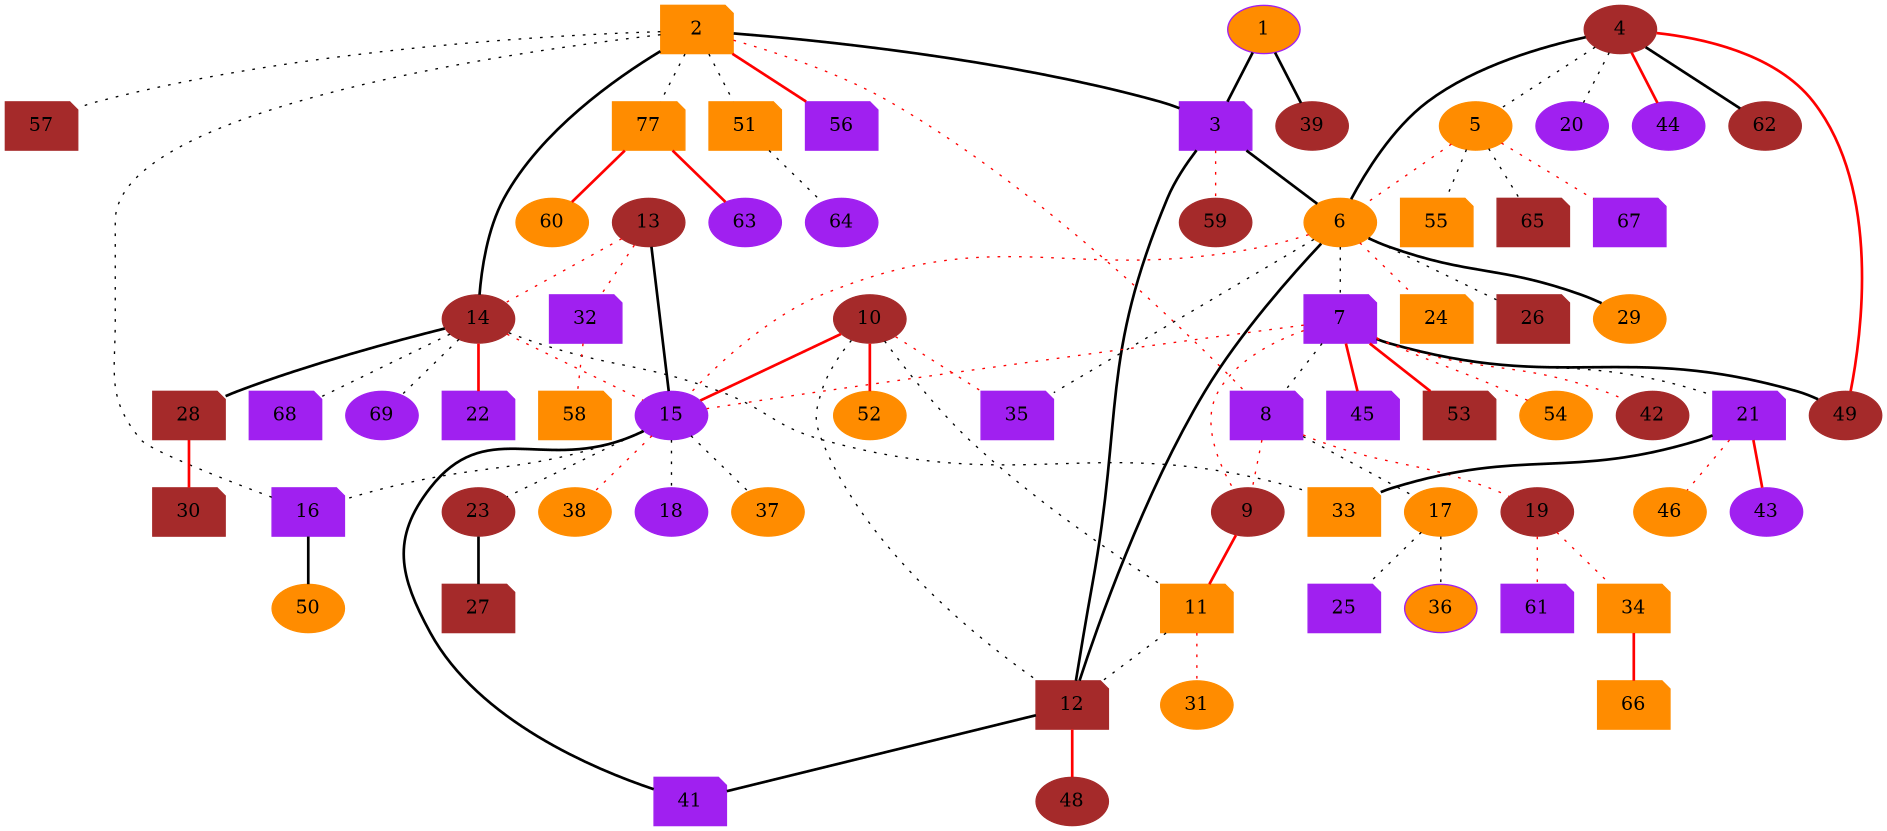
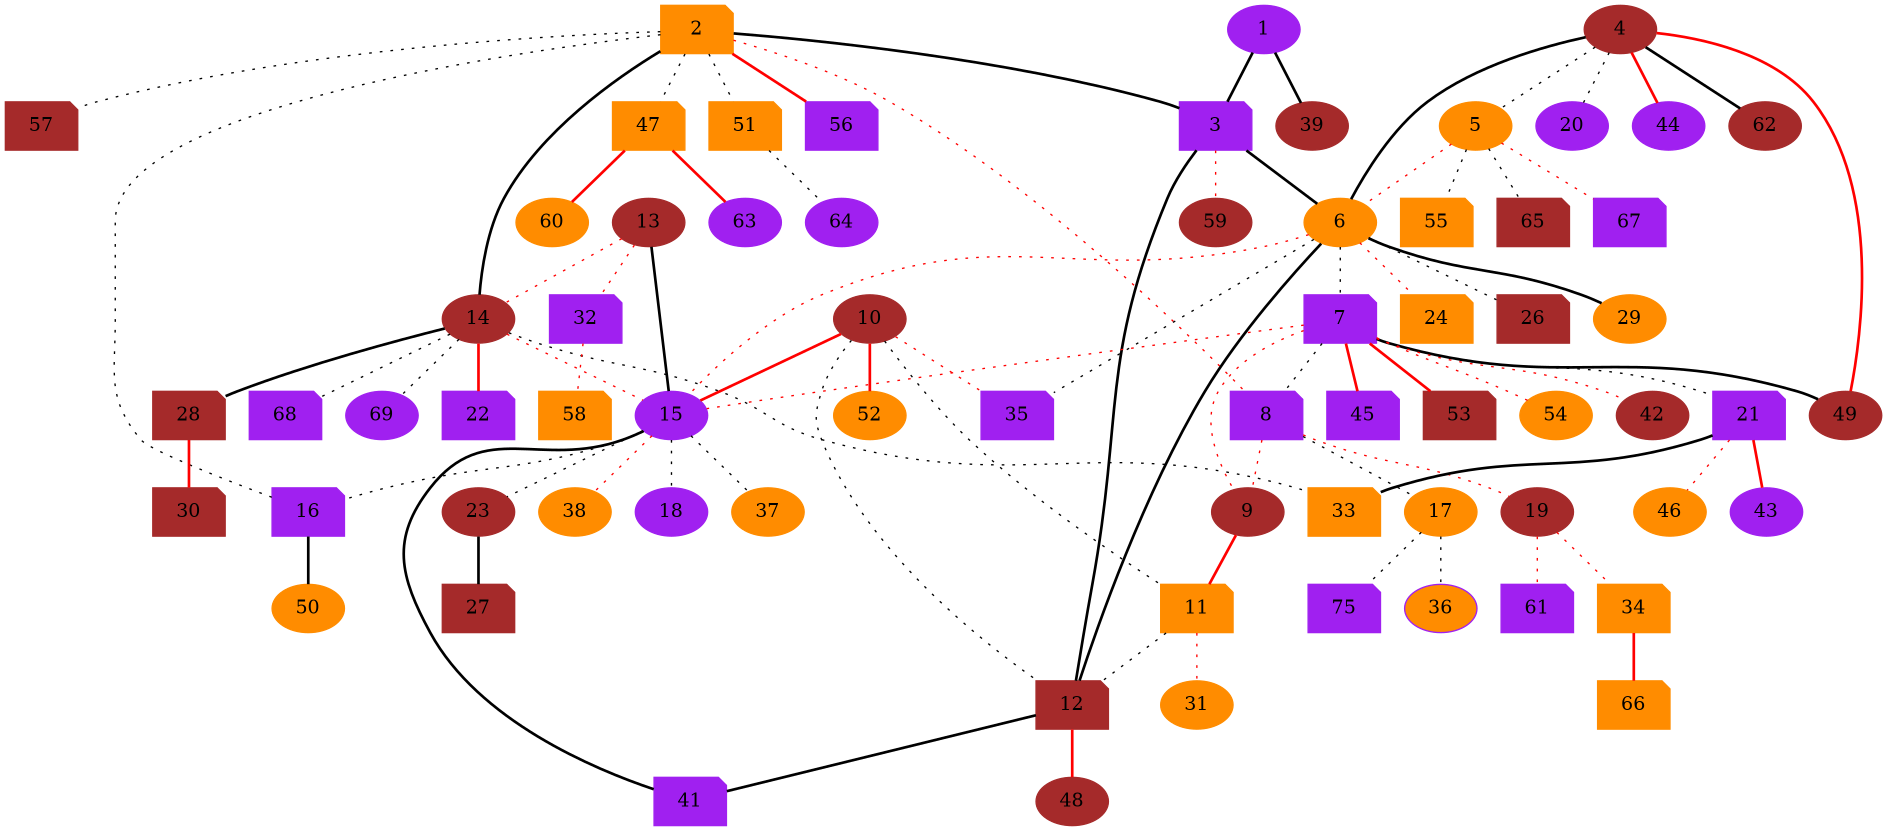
node "1": fillcolor darkorange -> purple
node "77": label "77" -> "47"
node "25": label "25" -> "75"
